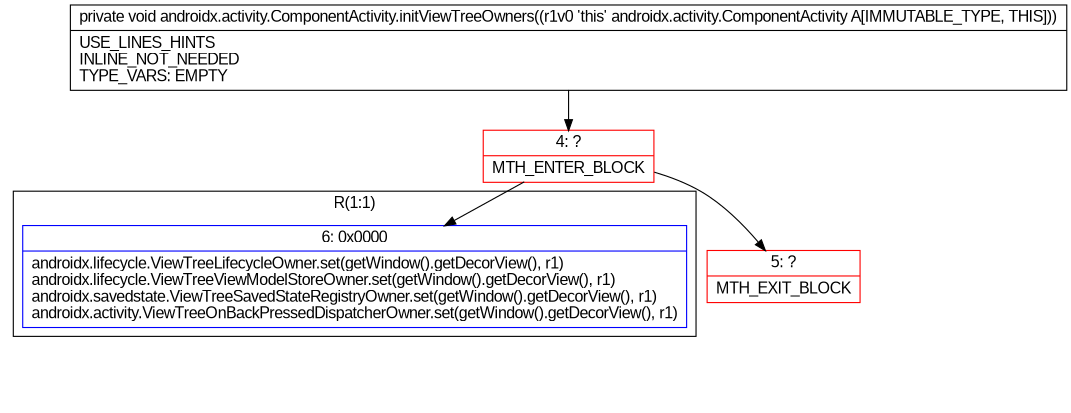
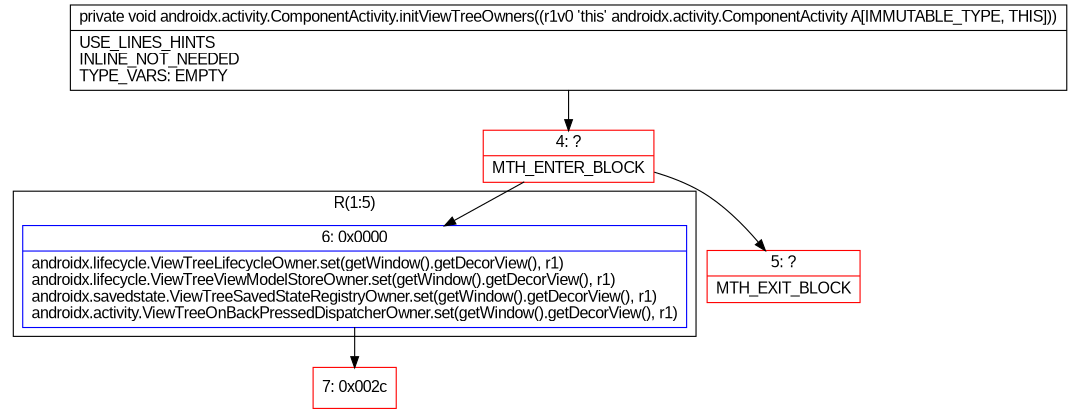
cluster "R(1:1)": label "R(1:1)" -> "R(1:5)"
node "7: 0x002c": added
